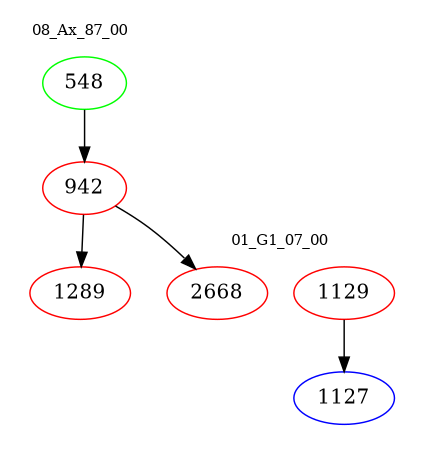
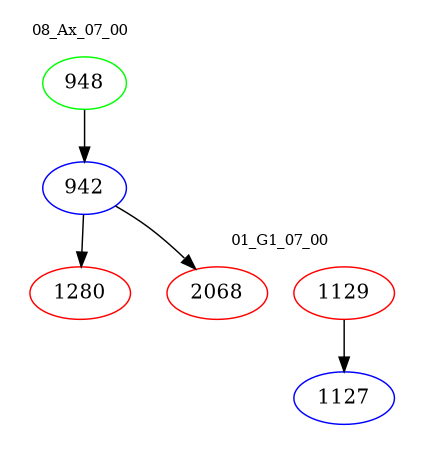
cluster "08_Ax_87_00": label "08_Ax_87_00" -> "08_Ax_07_00"
node "548": label "548" -> "948"
node "942": color red -> blue
node "1289": label "1289" -> "1280"
node "2668": label "2668" -> "2068"
